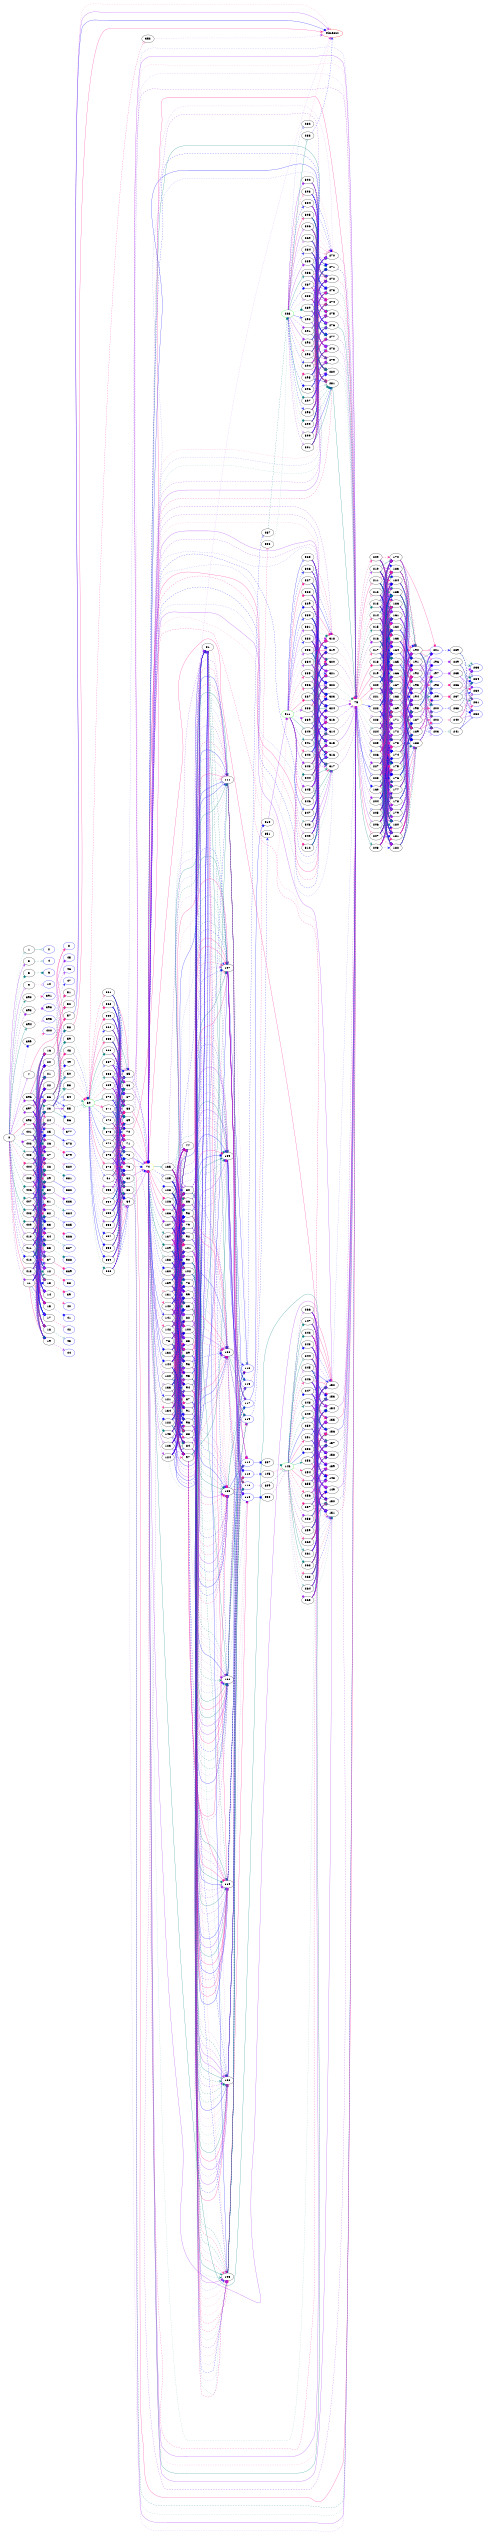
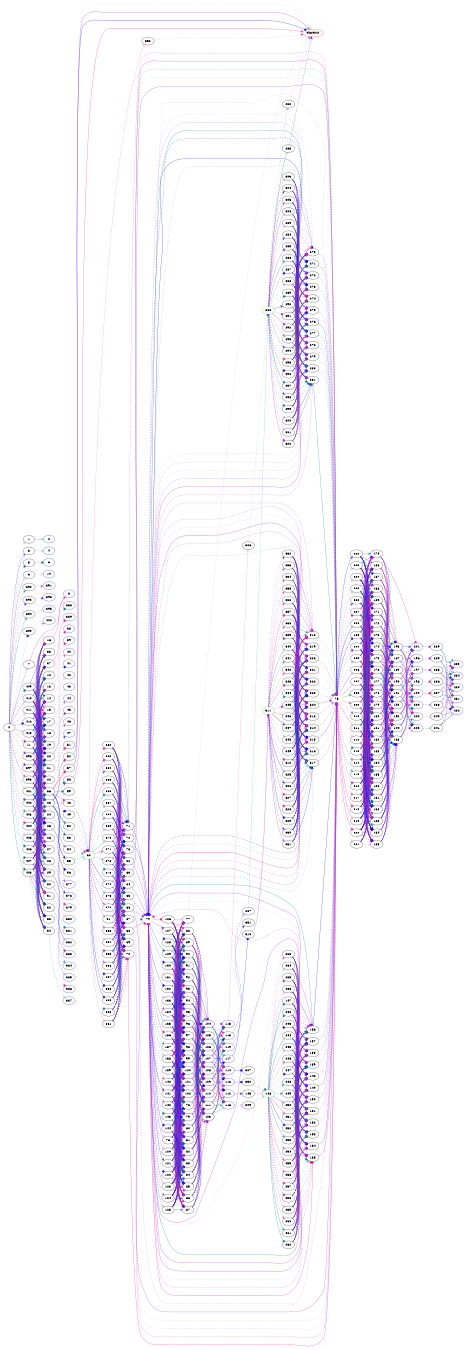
edge "80" -> "81": now "144" -> "81"
